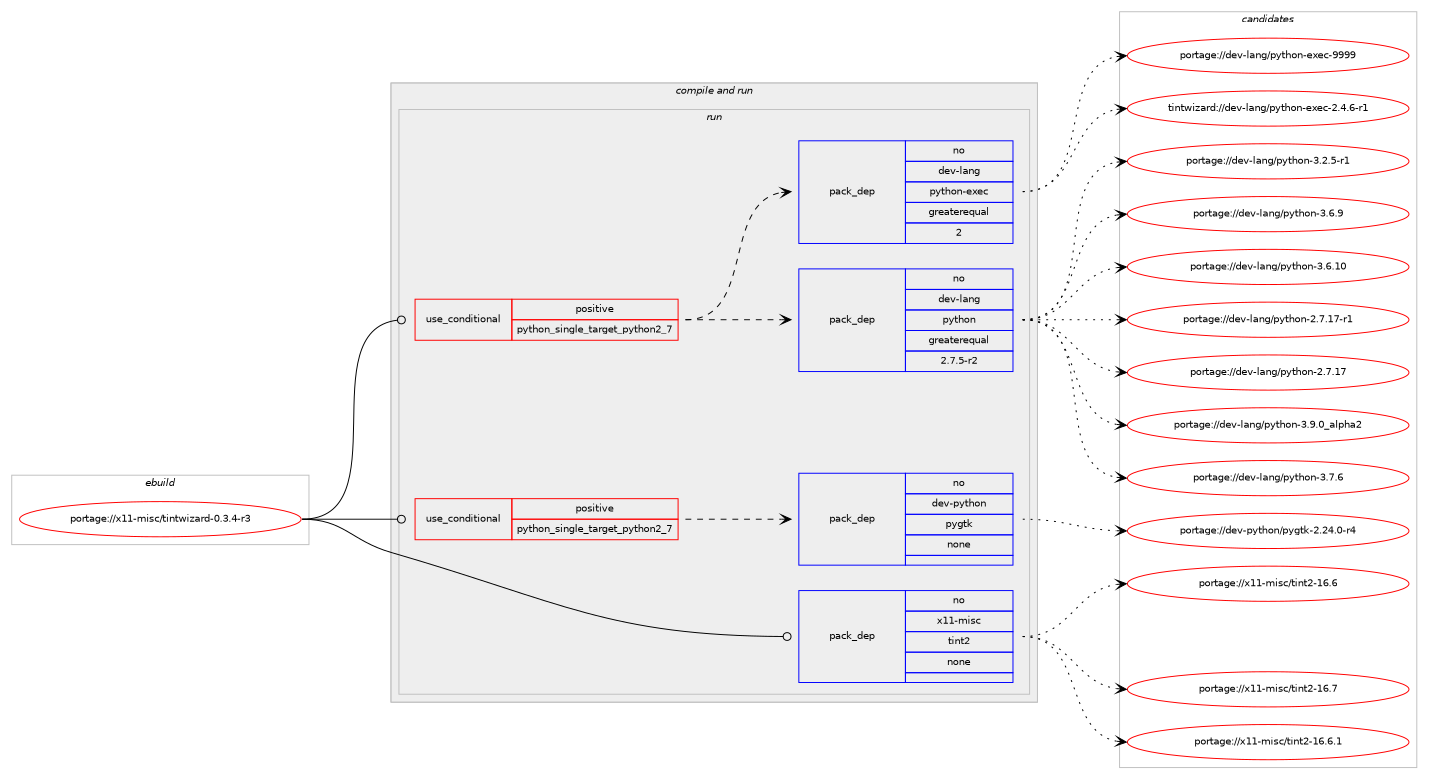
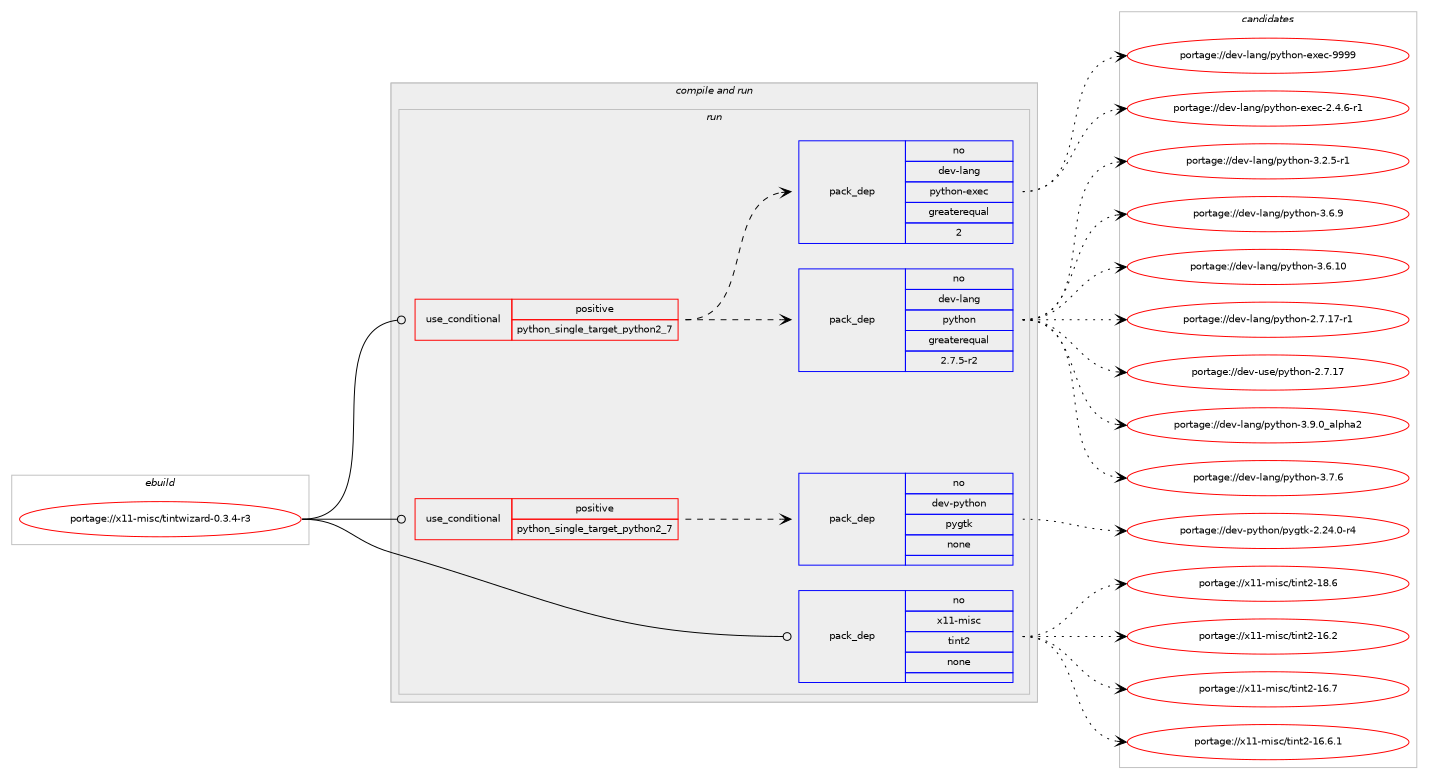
node "tintwizard://dev-lang/python-exec-2.4.6-r1": label "tintwizard://dev-lang/python-exec-2.4.6-r1" -> "portage://dev-lang/python-exec-2.4.6-r1"
node "portage://dev-lang/python-2.7.17": label "portage://dev-lang/python-2.7.17" -> "portage://dev-use/python-2.7.17"
node "portage://x11-misc/tint2-16.6": label "portage://x11-misc/tint2-16.6" -> "portage://x11-misc/tint2-18.6"
node "portage://x11-misc/tint2-16.2": added
